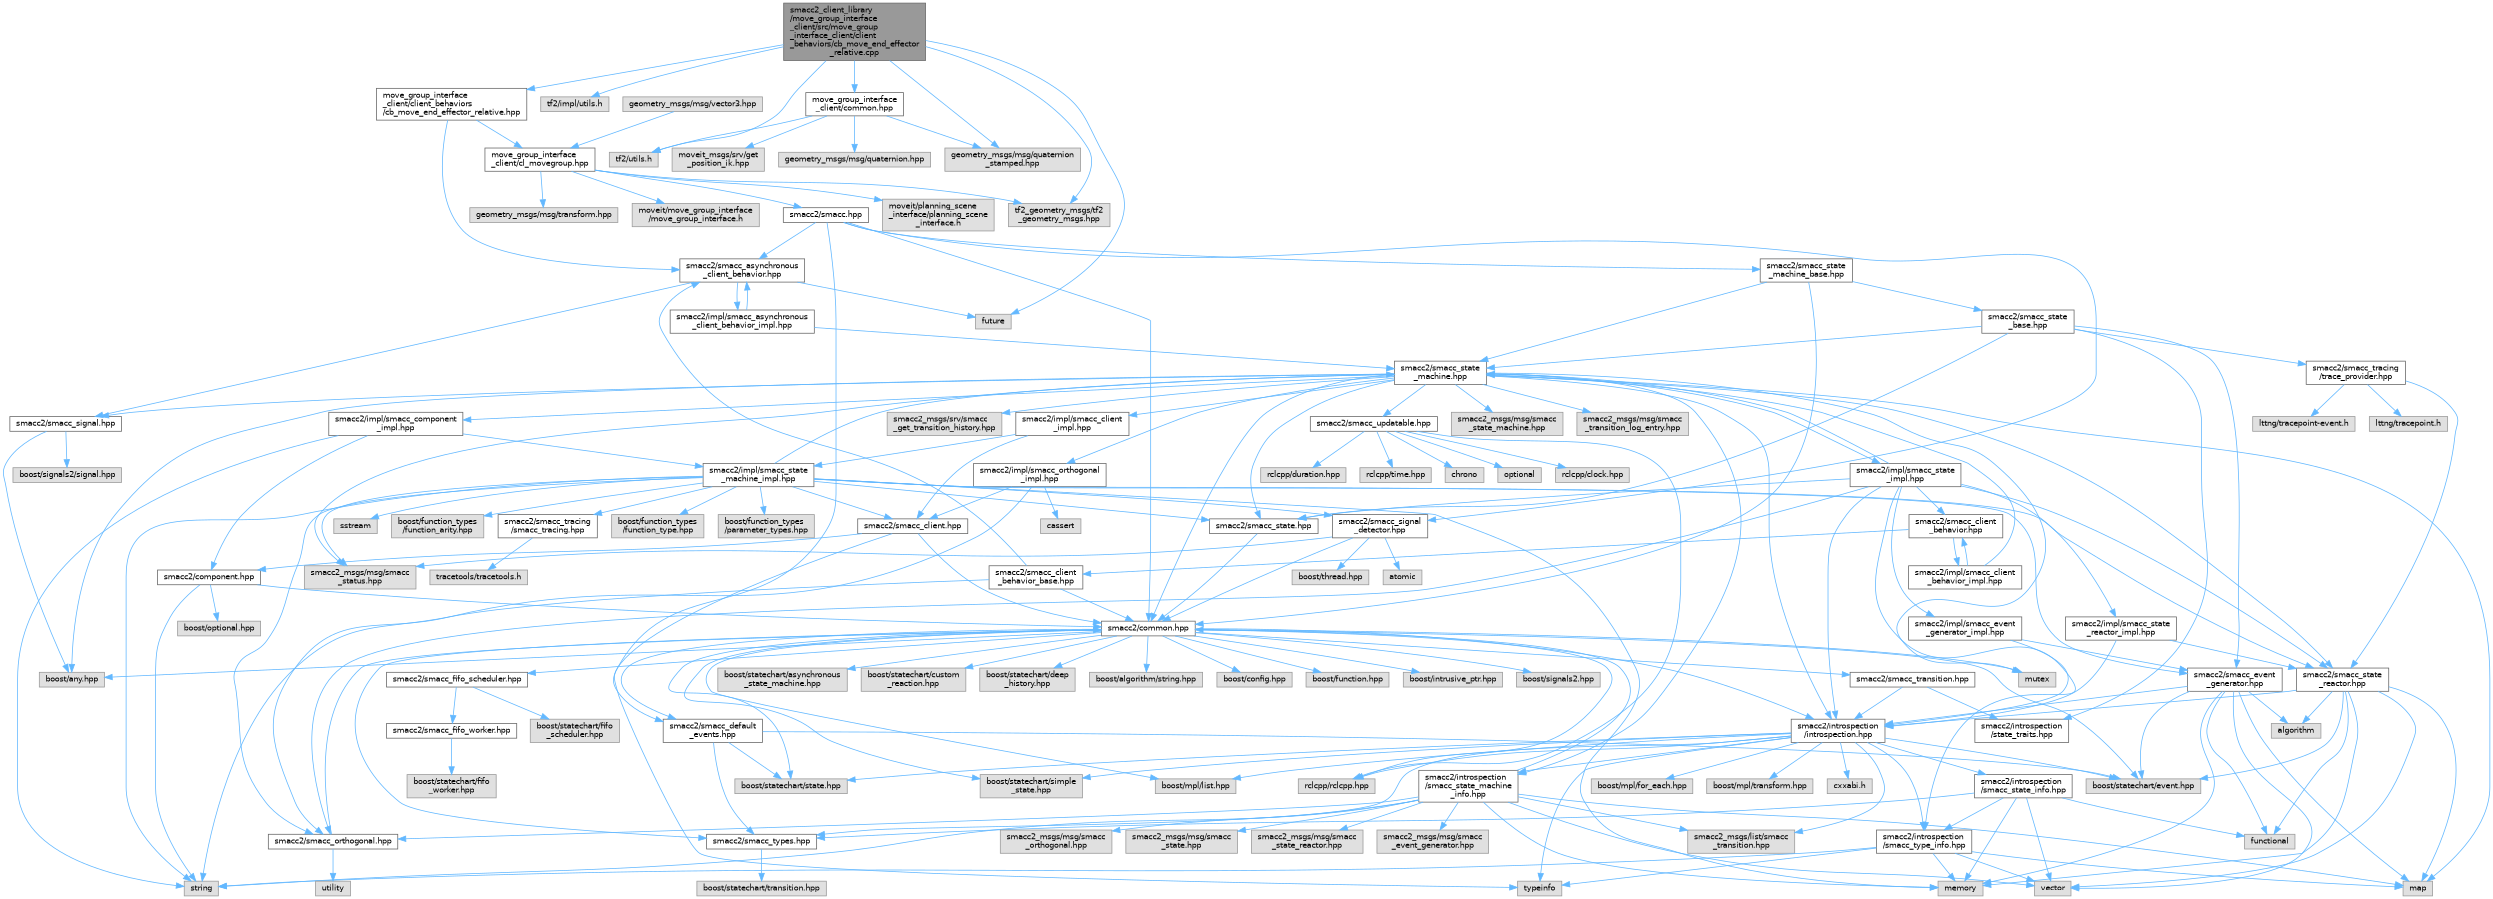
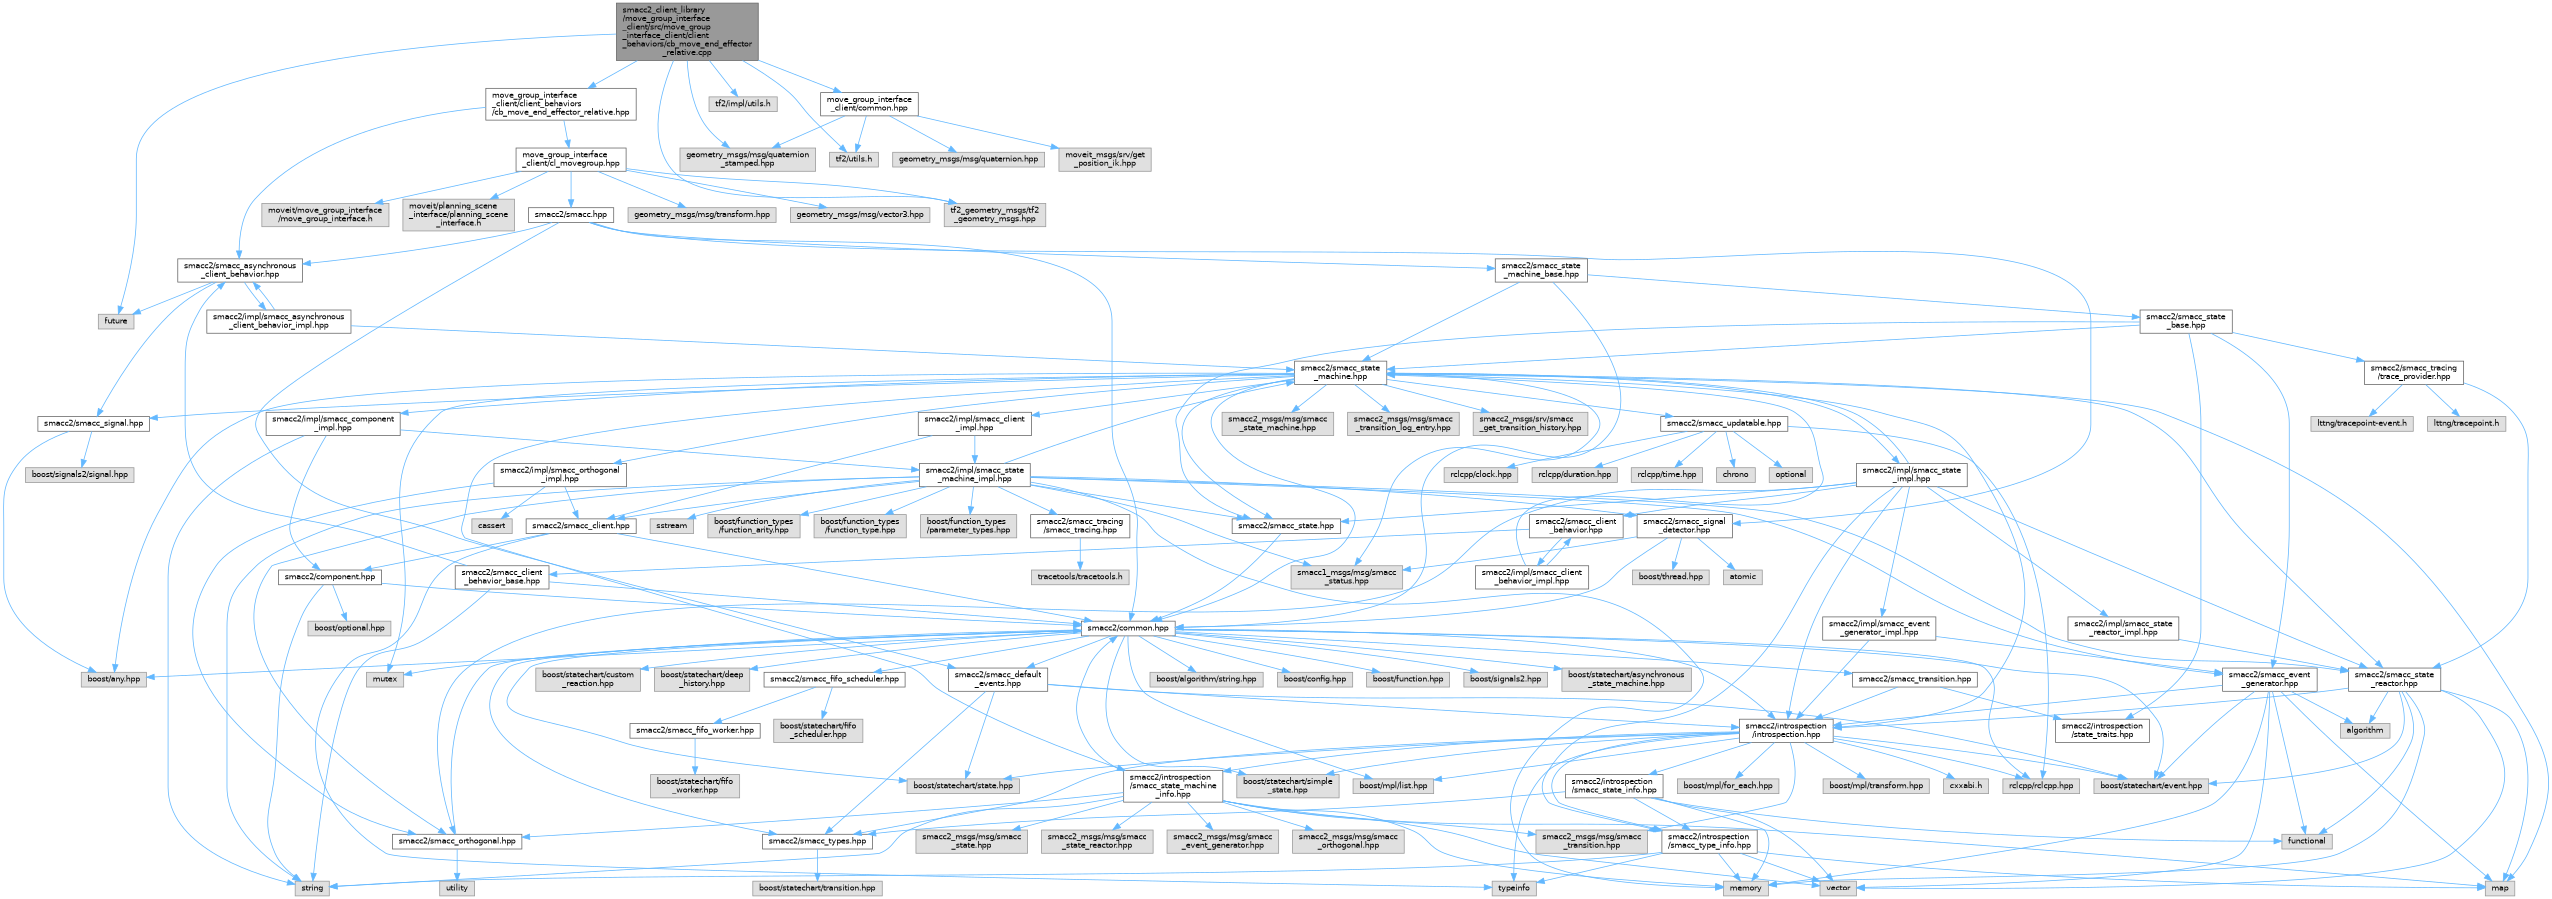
edge "geometry_msgs/msg/vector3.hpp" -> "move_group_interface _client/cl_movegroup.hpp": reversed
node "smacc2_msgs/msg/smacc _status.hpp": label "smacc2_msgs/msg/smacc _status.hpp" -> "smacc1_msgs/msg/smacc _status.hpp"
node "boost/intrusive_ptr.hpp": removed
edge "smacc2/impl/smacc_state _reactor_impl.hpp" -> "smacc2/introspection /introspection.hpp": now "smacc2/smacc_default _events.hpp" -> "smacc2/introspection /introspection.hpp"
node "smacc2_msgs/list/smacc _transition.hpp": label "smacc2_msgs/list/smacc _transition.hpp" -> "smacc2_msgs/msg/smacc _transition.hpp"
